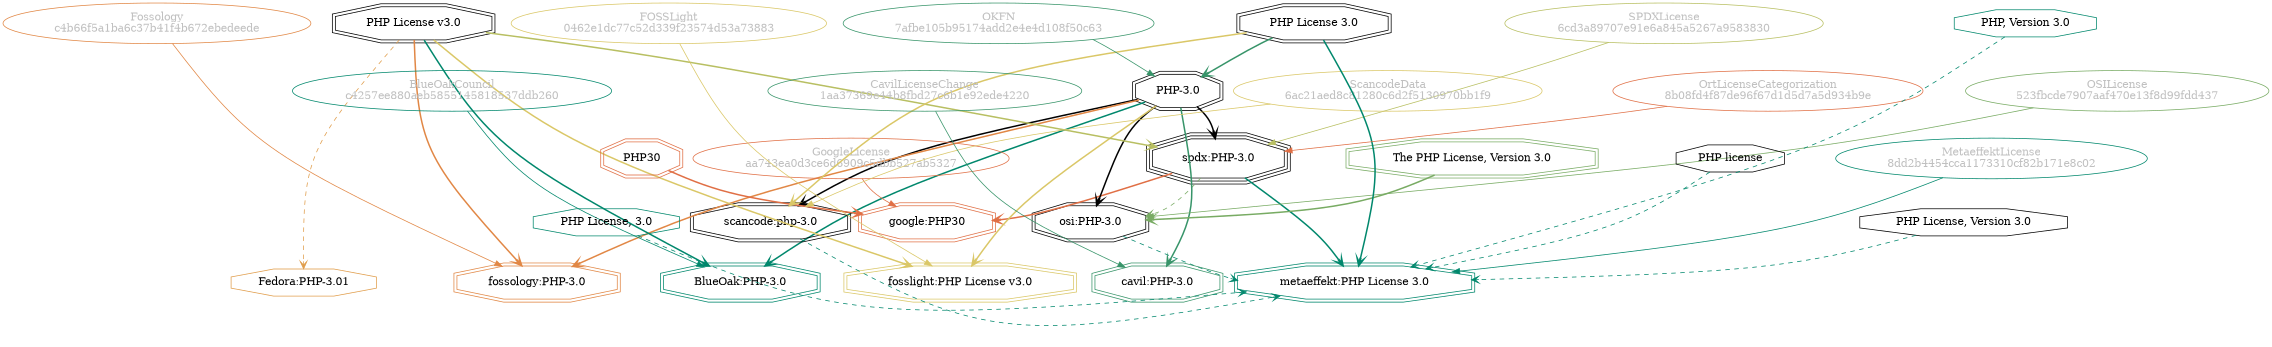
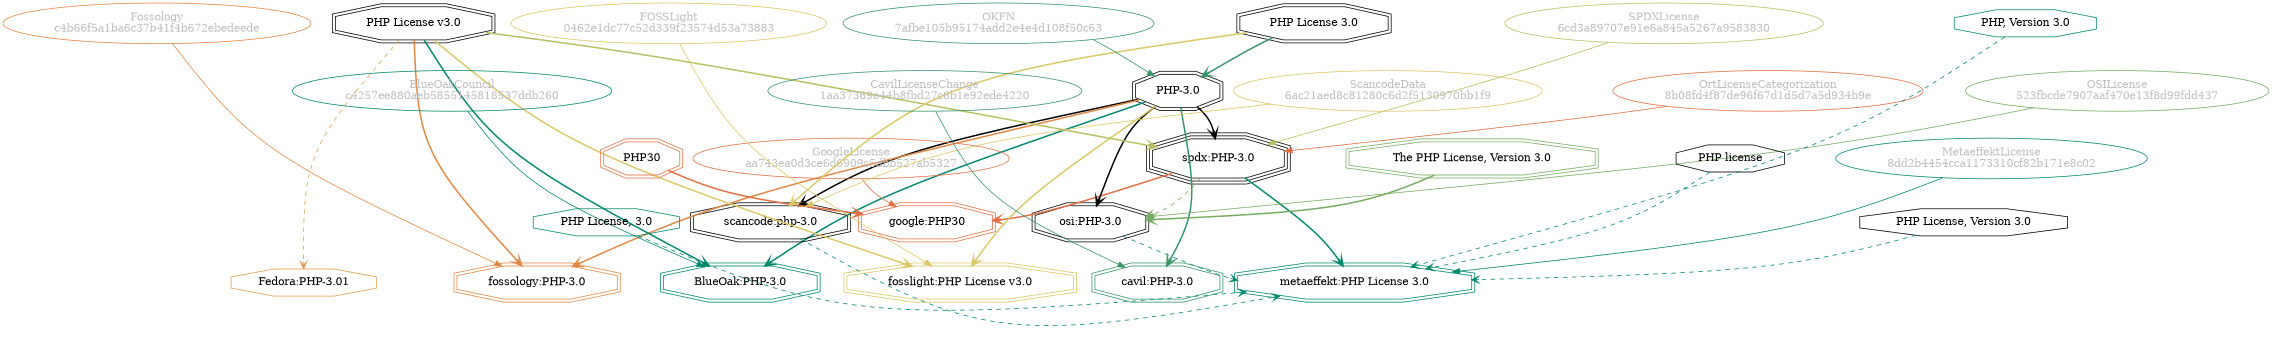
edge "PHP License 3.0" -> "metaeffekt:PHP License 3.0": removed
